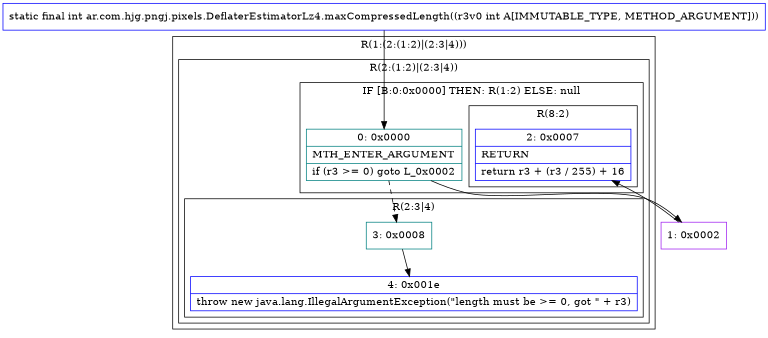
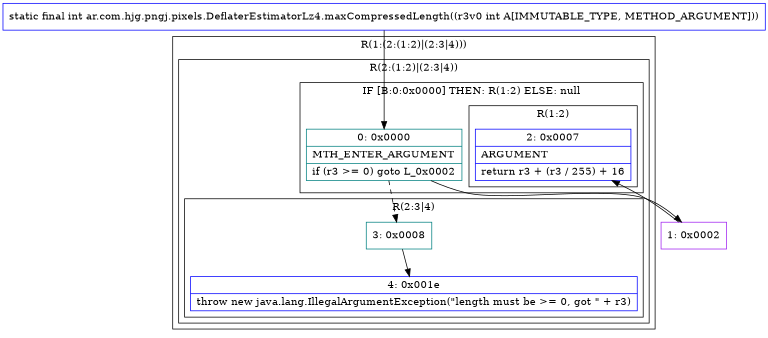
cluster "R(8:2)": label "R(8:2)" -> "R(1:2)"
node "2: 0x0007": text "RETURN" -> "ARGUMENT"
